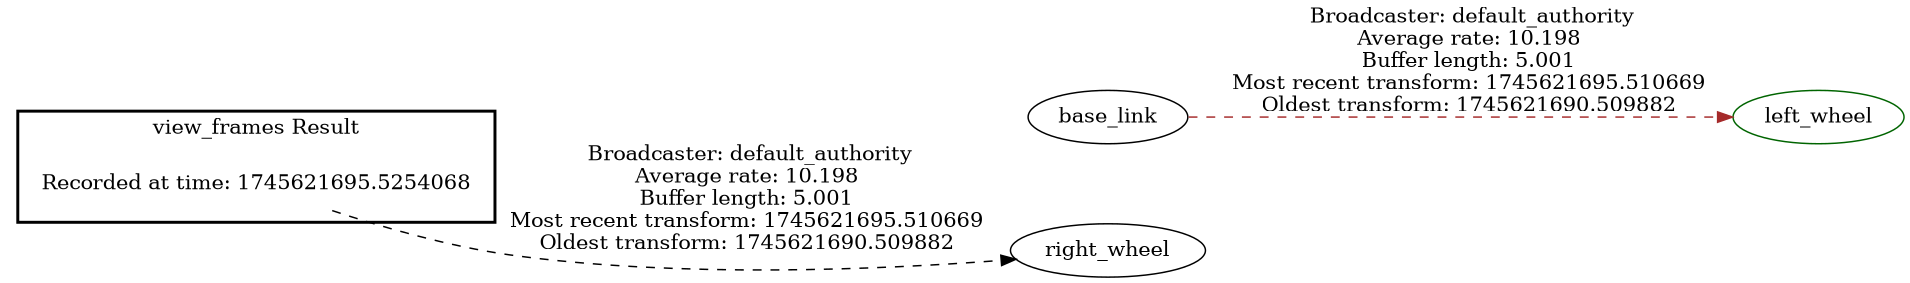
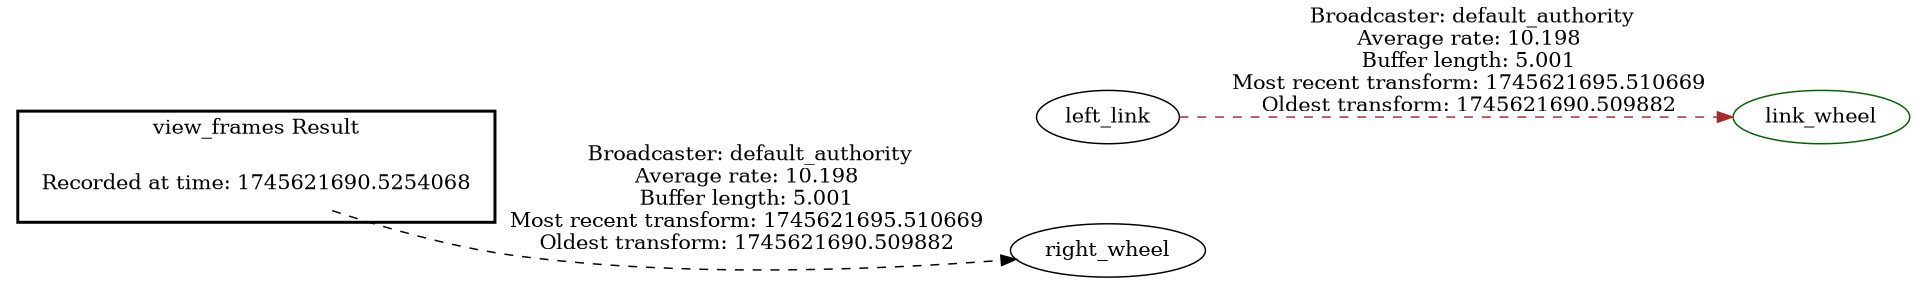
node "base_link": label "base_link" -> "left_link"
node "left_wheel": label "left_wheel" -> "link_wheel"
node "Recorded at time: 1745621695.5254068": label "Recorded at time: 1745621695.5254068" -> "Recorded at time: 1745621690.5254068"
